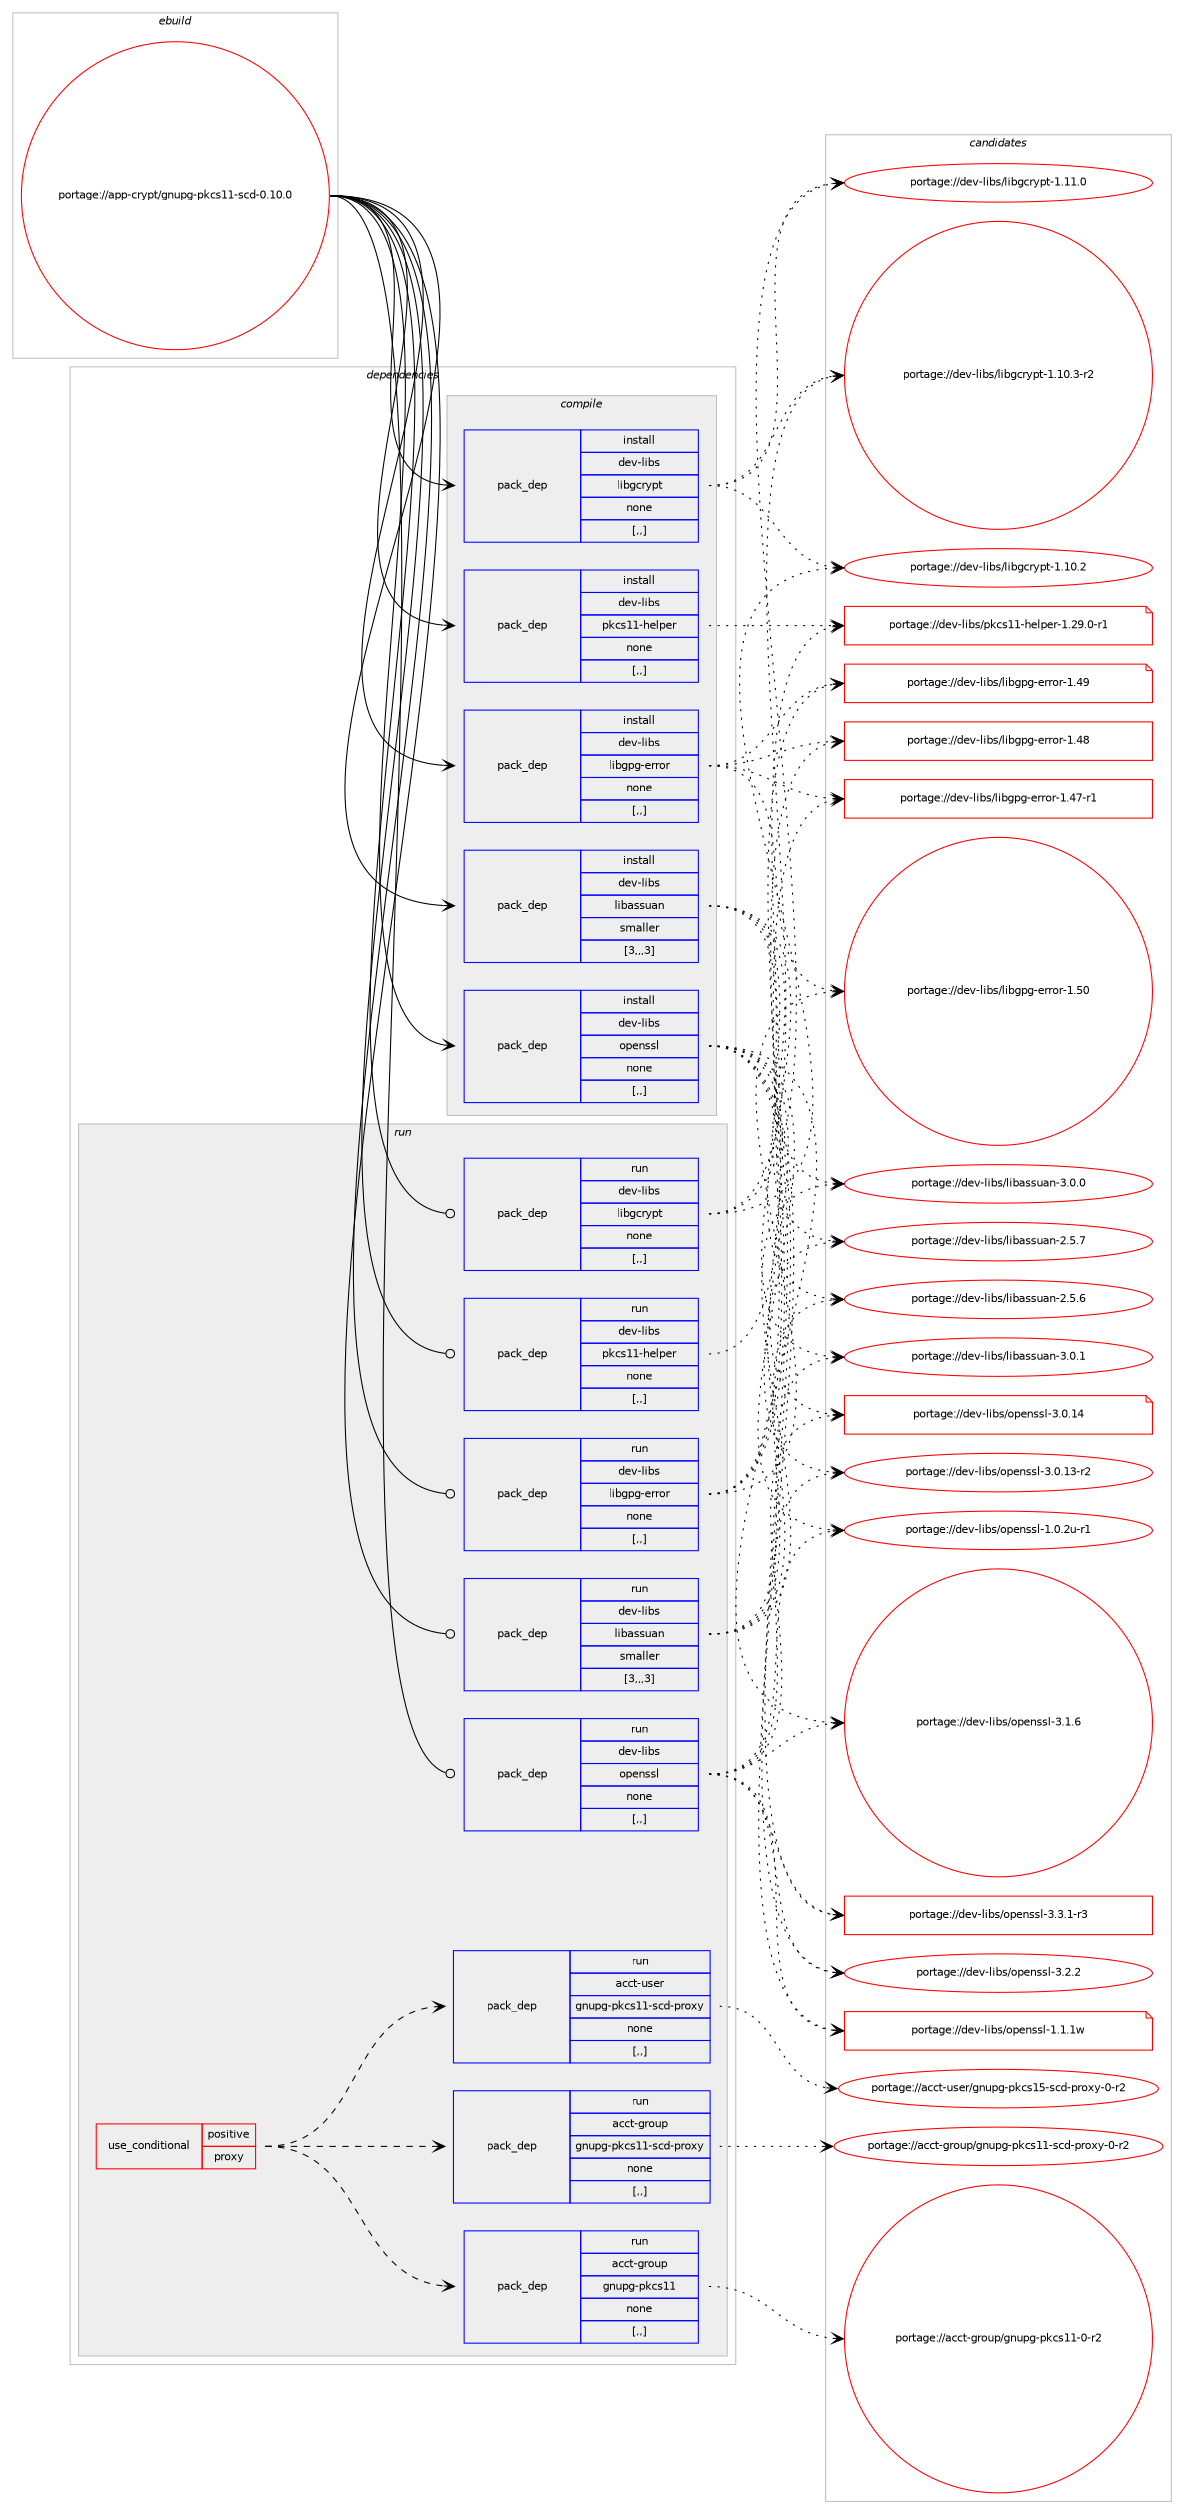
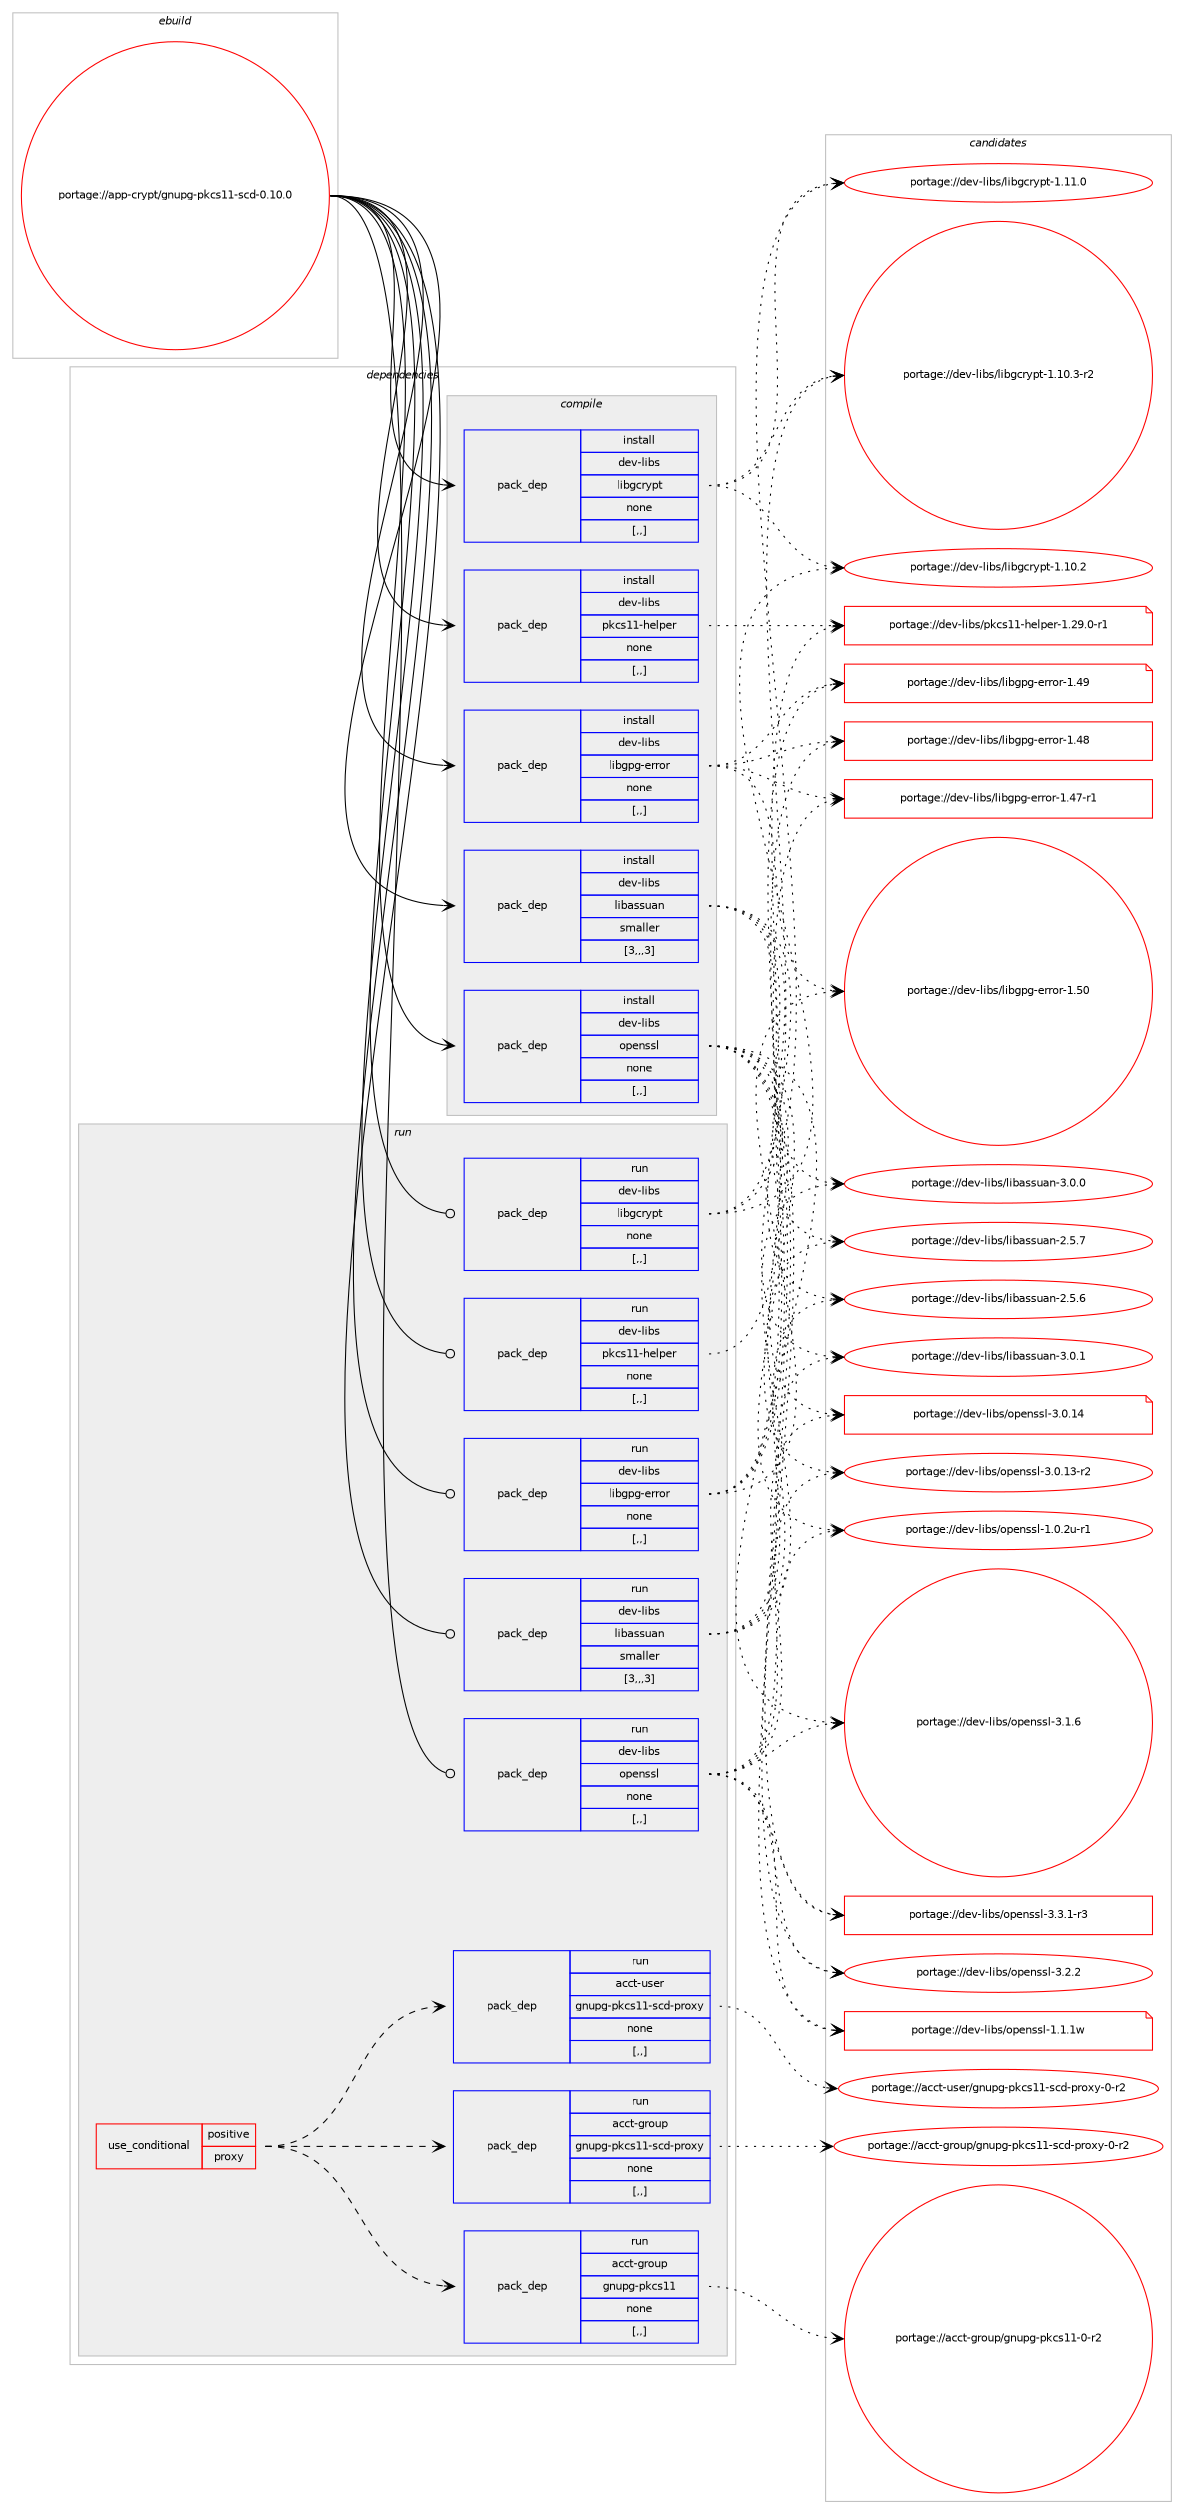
node "portage://acct-user/gnupg-pkcs15-scd-proxy-0-r2": label "portage://acct-user/gnupg-pkcs15-scd-proxy-0-r2" -> "portage://acct-user/gnupg-pkcs11-scd-proxy-0-r2"
